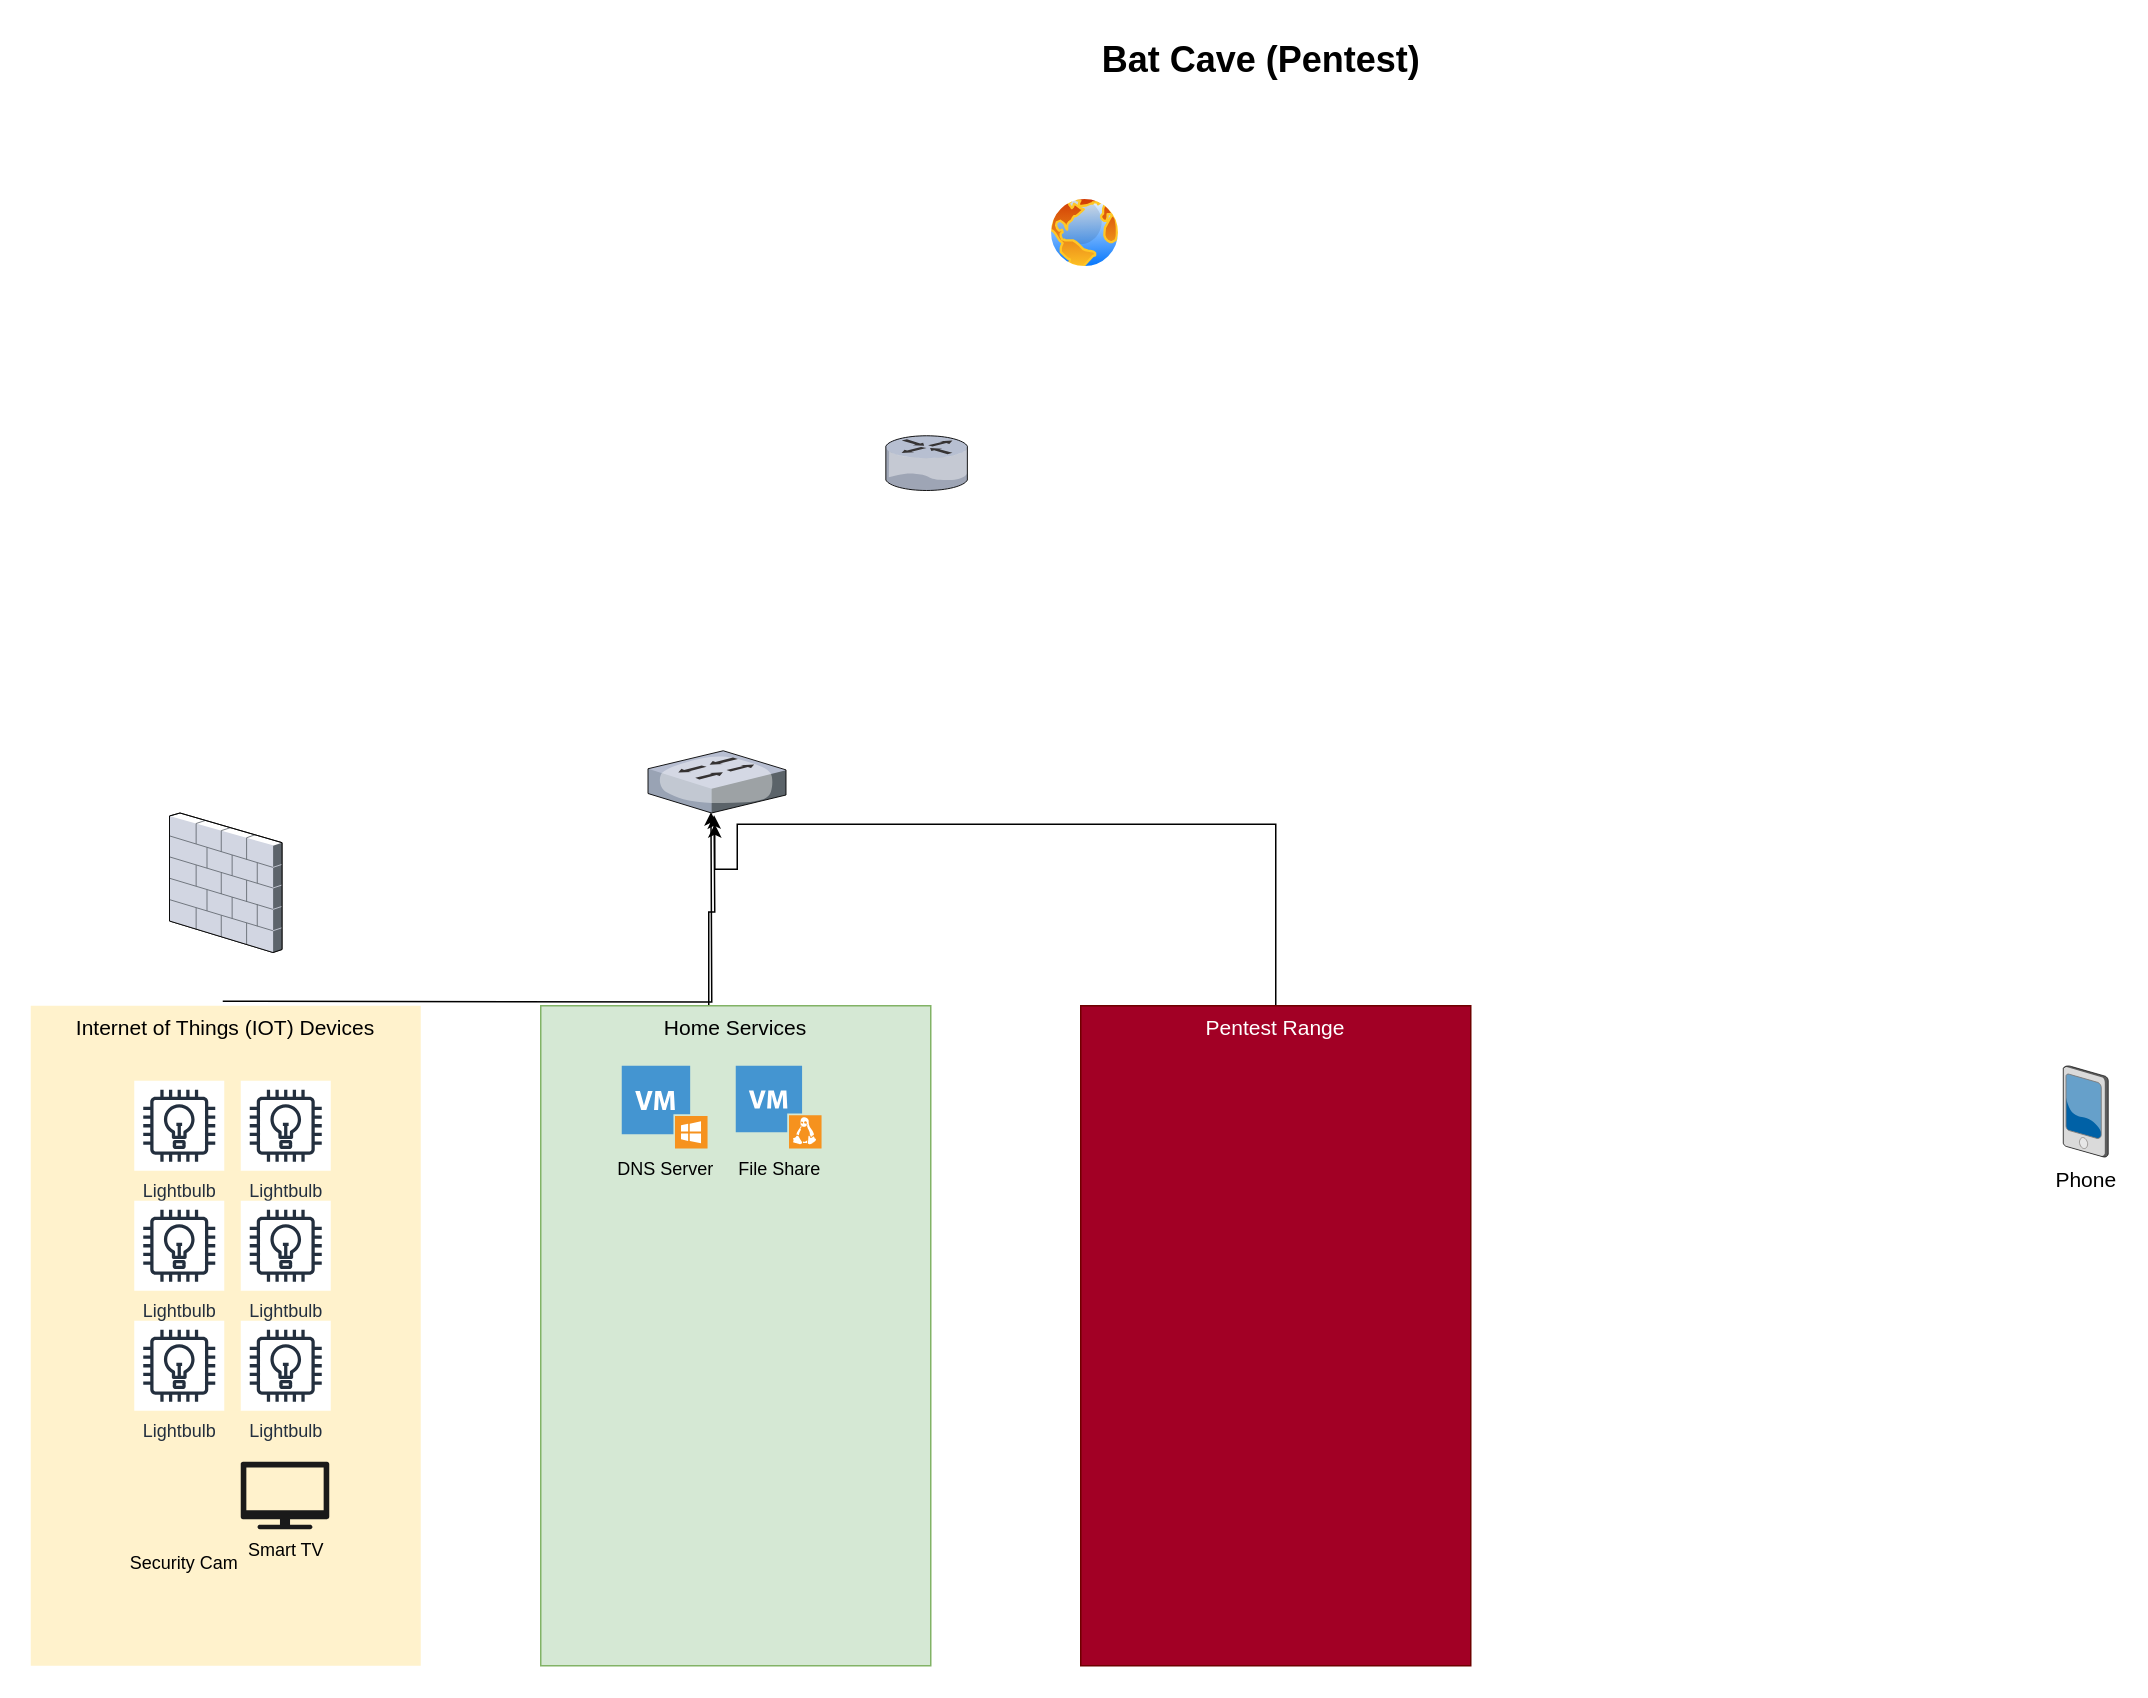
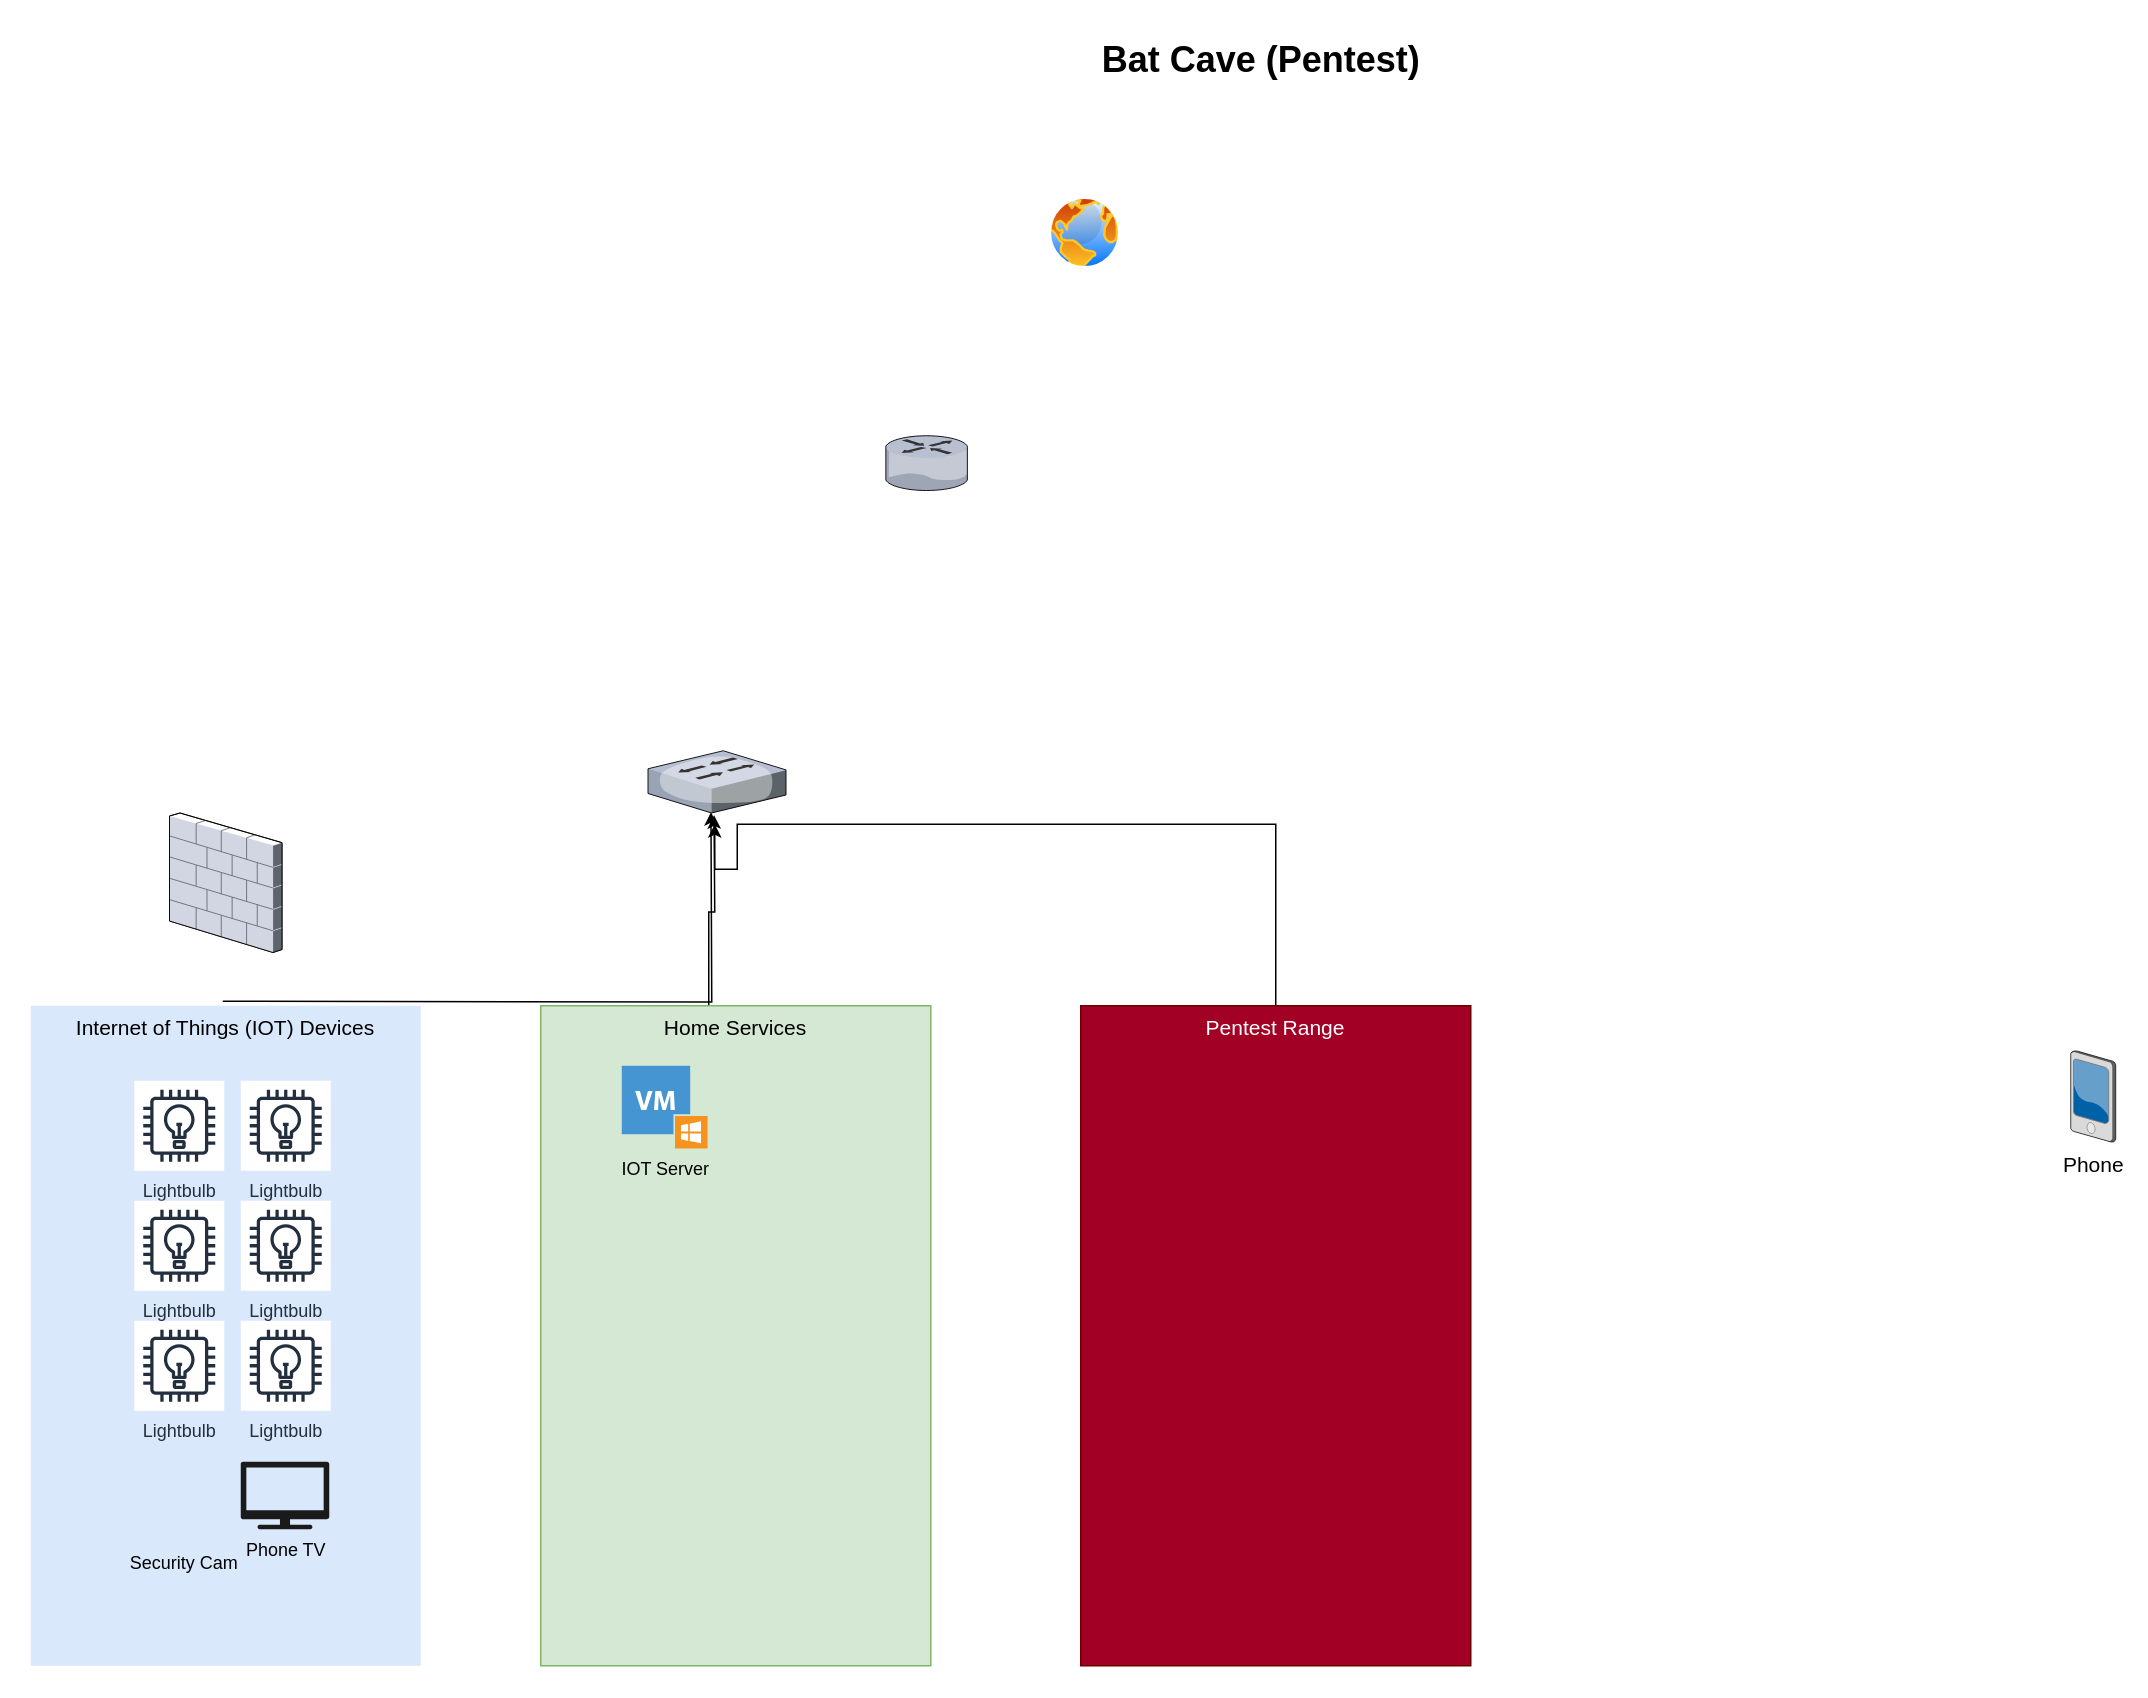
node "File Share": removed
node "Phone": moved (2086, 1112) -> (2093, 1097)
node "DNS Server": label "DNS Server" -> "IOT Server"
node "Internet of Things (IOT) Devices": fillcolor #fff2cc -> #dae8fc
node "Smart TV": label "Smart TV" -> "Phone TV"
